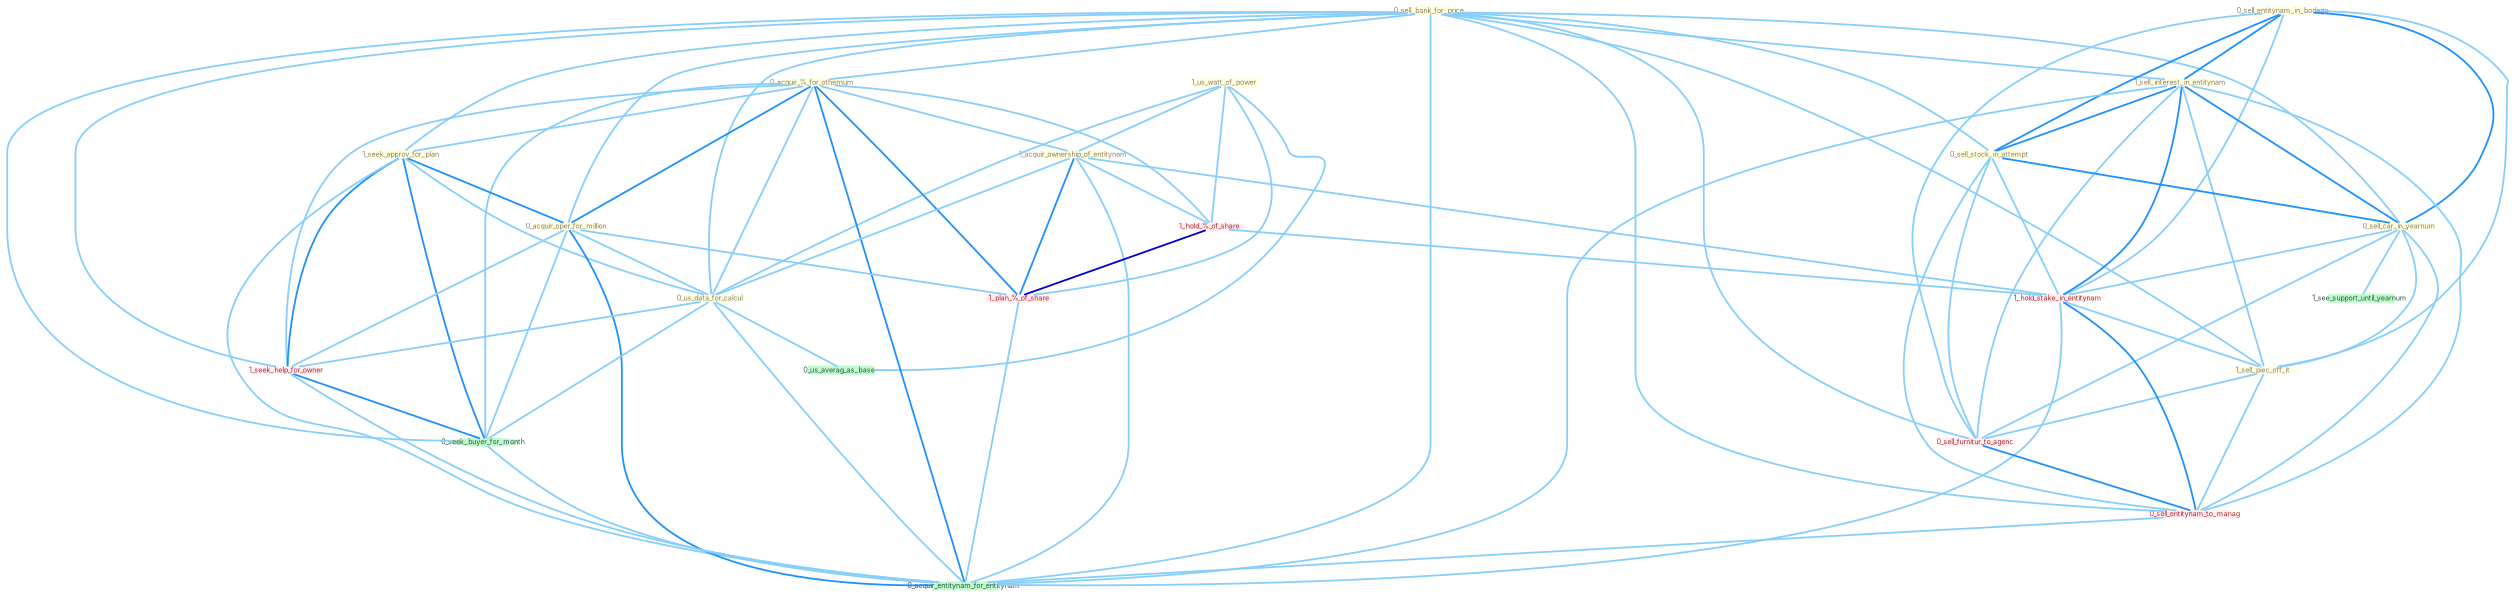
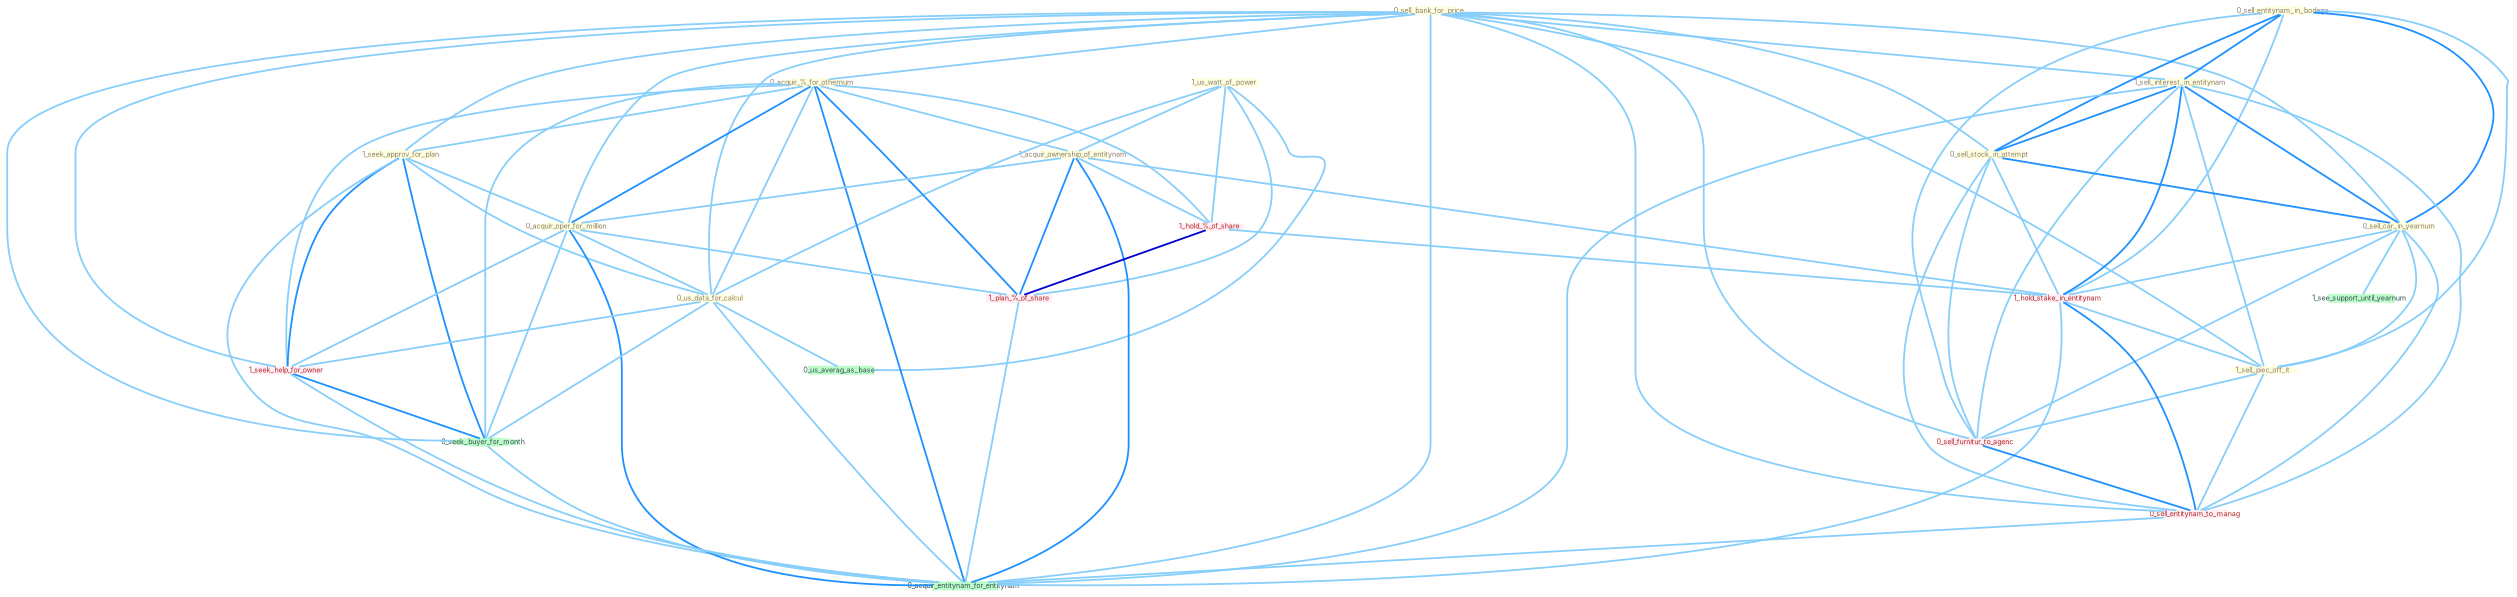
edge "1_seek_approv_for_plan" -- "0_acquir_oper_for_million": color #1e90ff -> #87cefa
edge "1_acquir_ownership_of_entitynam" -- "0_us_data_for_calcul": now "1_acquir_ownership_of_entitynam" -- "0_acquir_oper_for_million"
edge "1_acquir_ownership_of_entitynam" -- "0_acquir_entitynam_for_entitynam": color #87cefa -> #1e90ff
